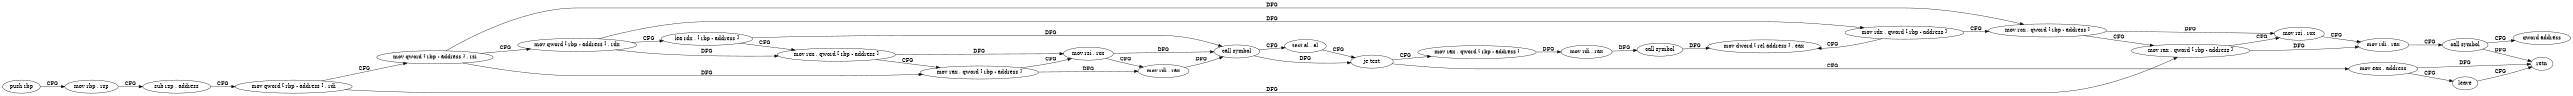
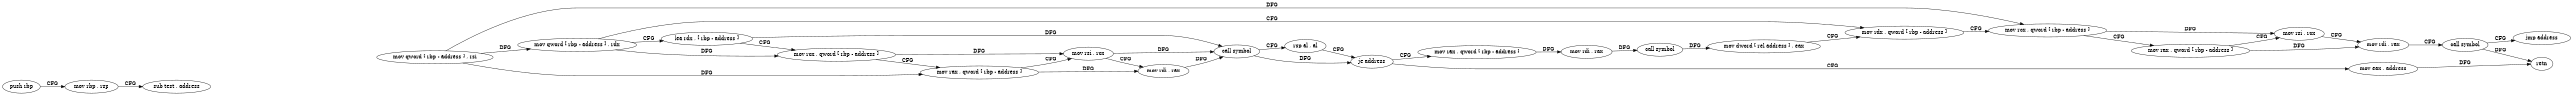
edge "mov qword [ rbp - address ] , rdx" -> "mov rdx , qword [ rbp - address ]": label "DFG" -> "CFG"
node "qword address": label "qword address" -> "jmp address"
edge "mov rdx , qword [ rbp - address ]" -> "mov dword [ rel address ] , eax": reversed
node "test al , al": label "test al , al" -> "rsp al , al"
edge "mov qword [ rbp - address ] , rsi" -> "mov qword [ rbp - address ] , rdx": label "CFG" -> "DFG"
node "je test": label "je test" -> "je address"
node "leave": removed
node "sub rsp , address": label "sub rsp , address" -> "sub test , address"
node "mov qword [ rbp - address ] , rdi": removed
